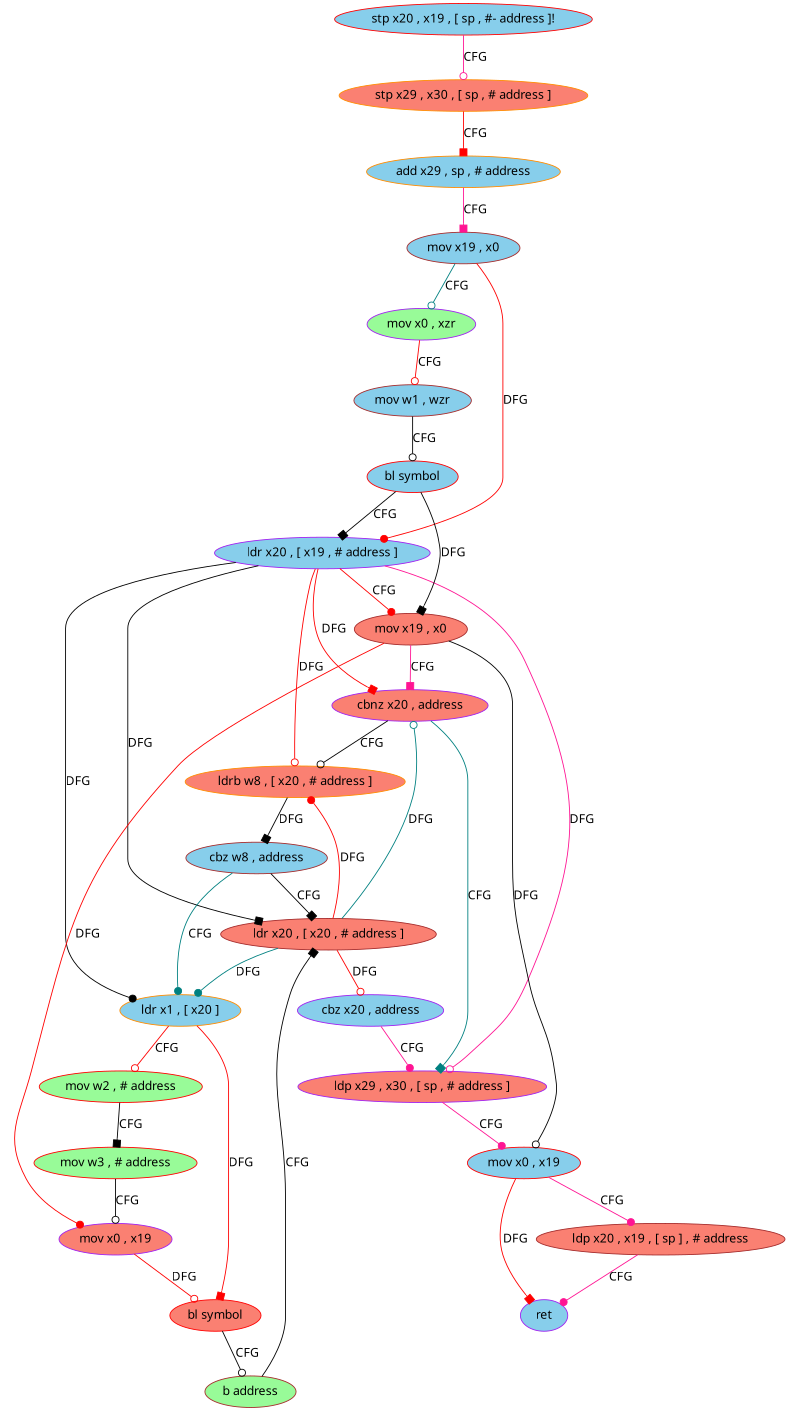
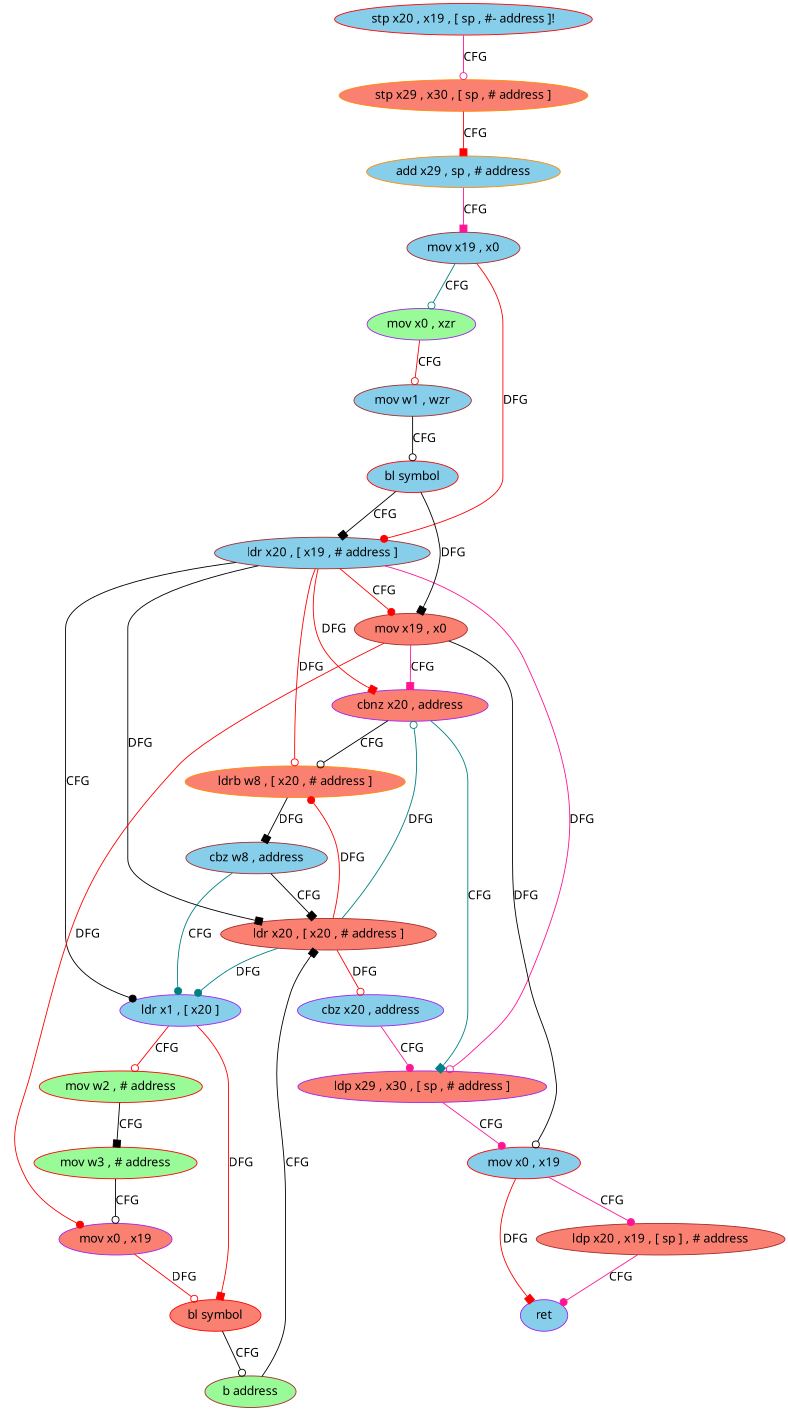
node "ldr x20 , [ x19 , # address ]": color purple -> brown
edge "ldr x20 , [ x19 , # address ]" -> "ldr x1 , [ x20 ]": label "DFG" -> "CFG"
node "ldr x1 , [ x20 ]": color darkorange -> purple
